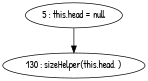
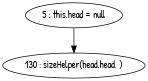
node "130 : sizeHelper(this.head, )": label "130 : sizeHelper(this.head, )" -> "130 : sizeHelper(head.head, )"
